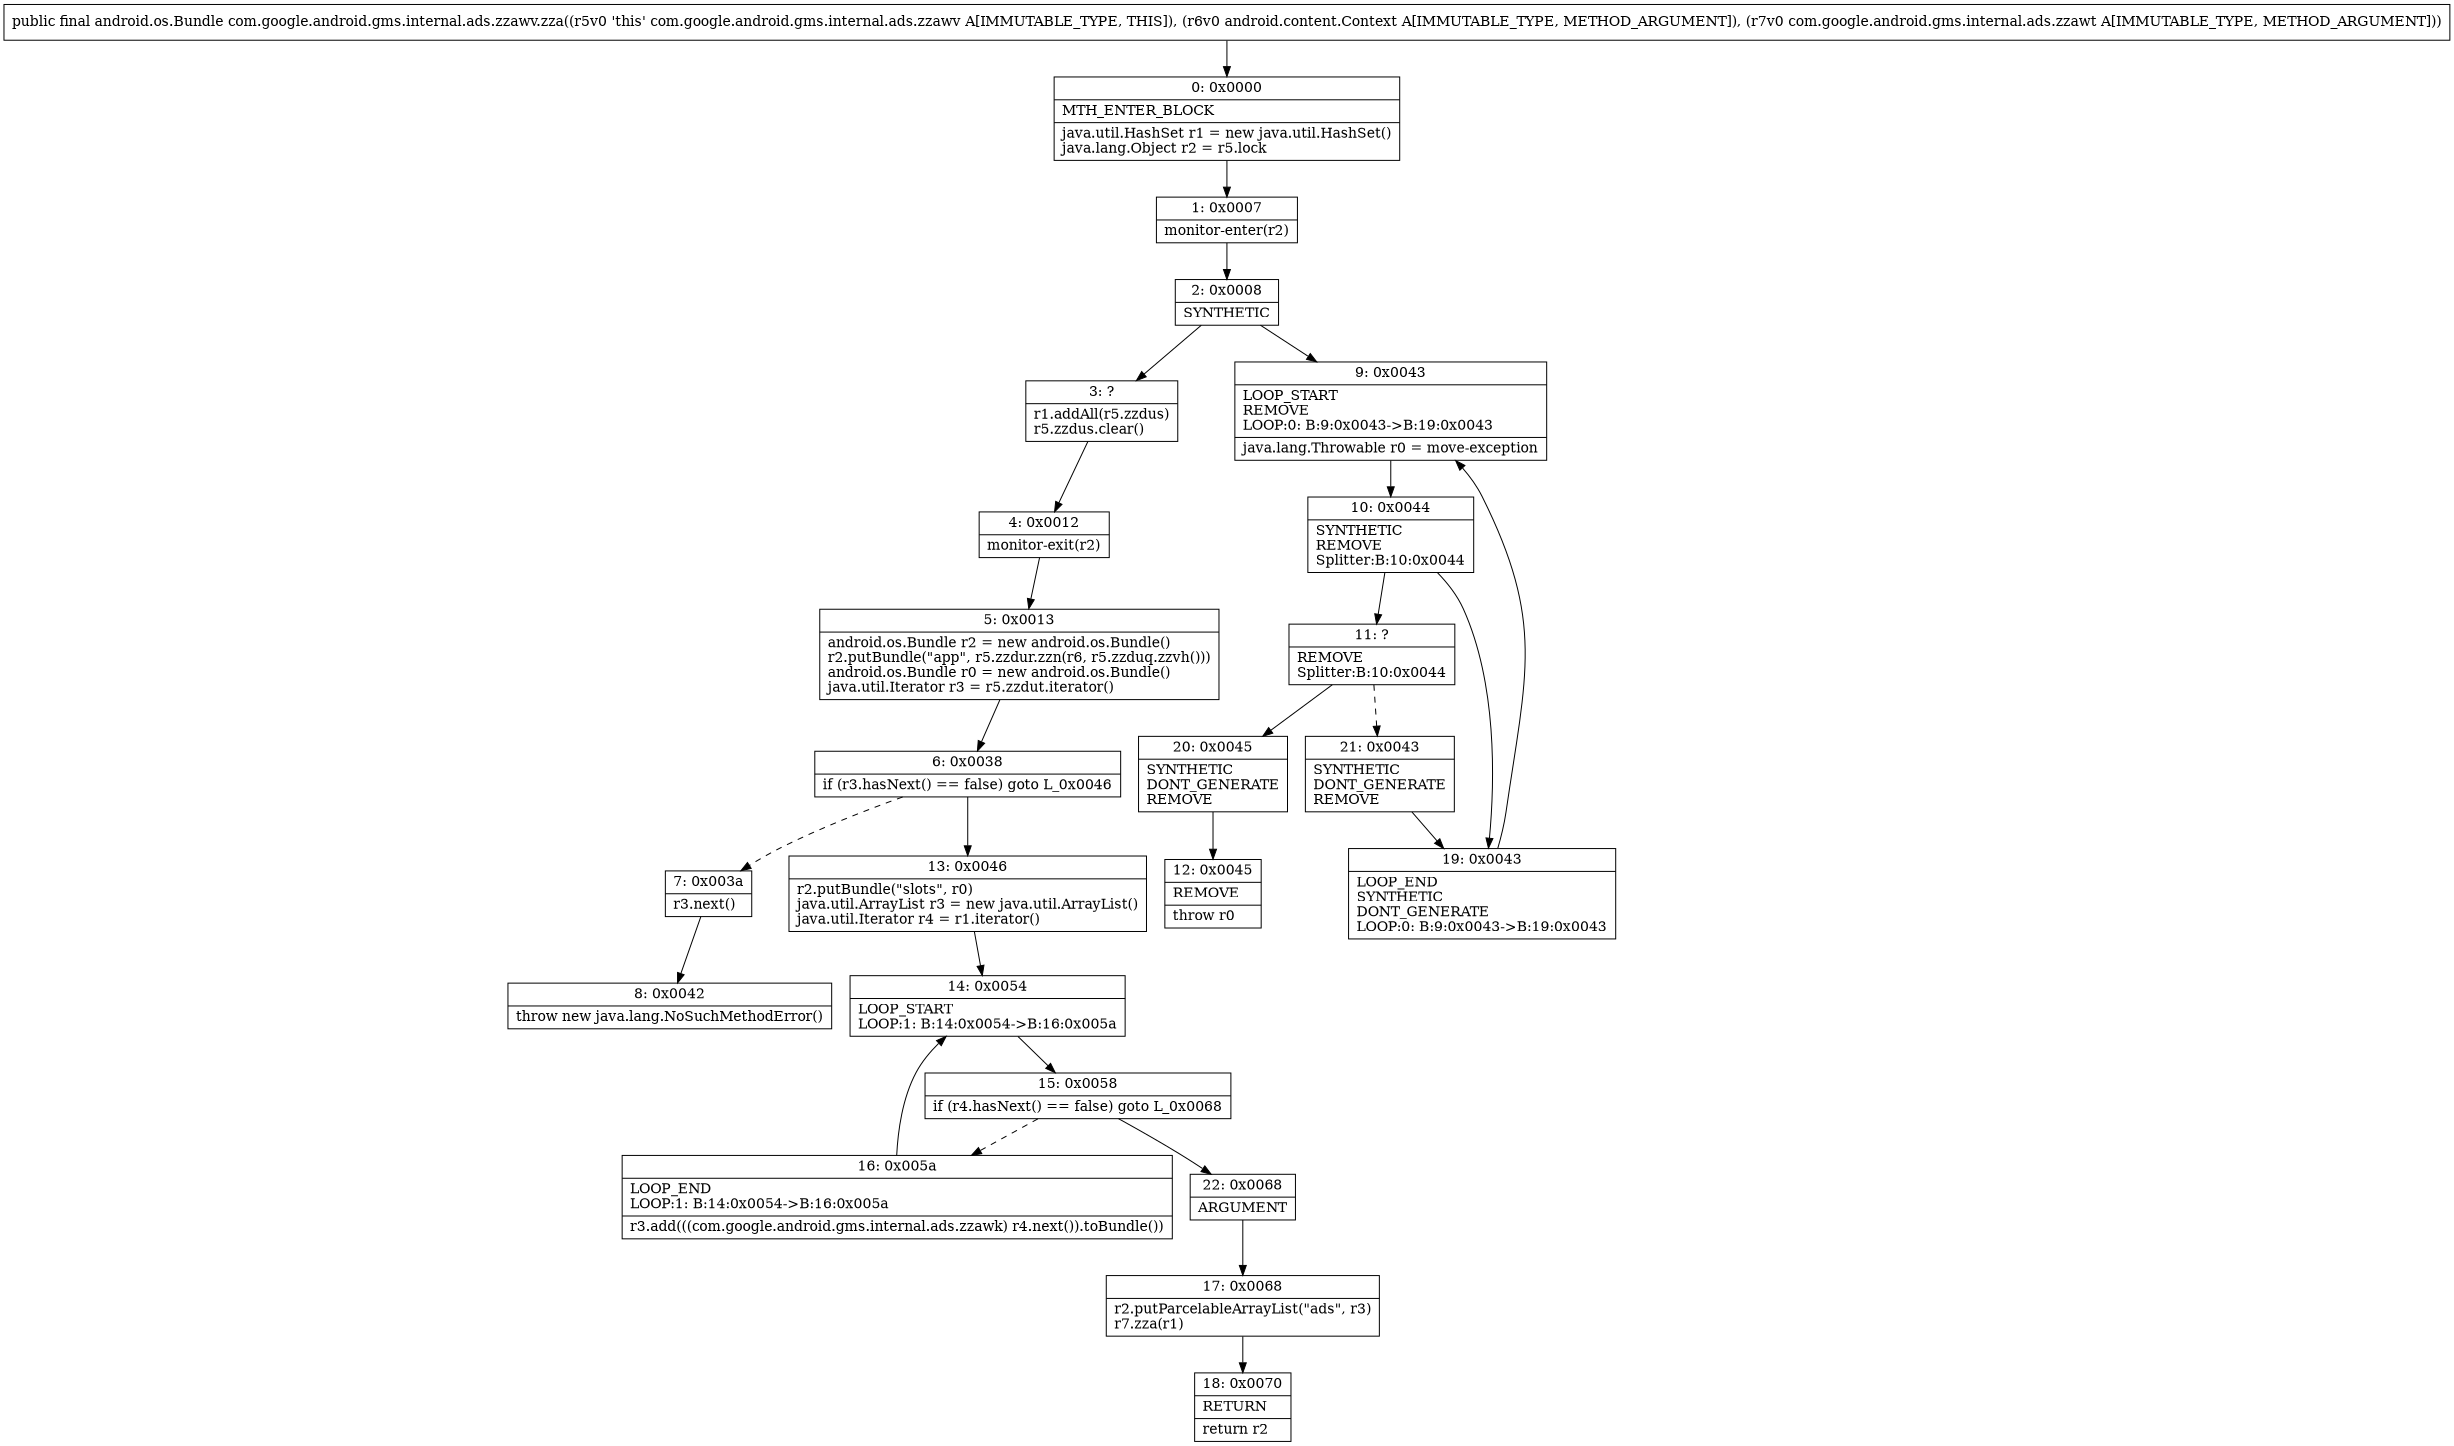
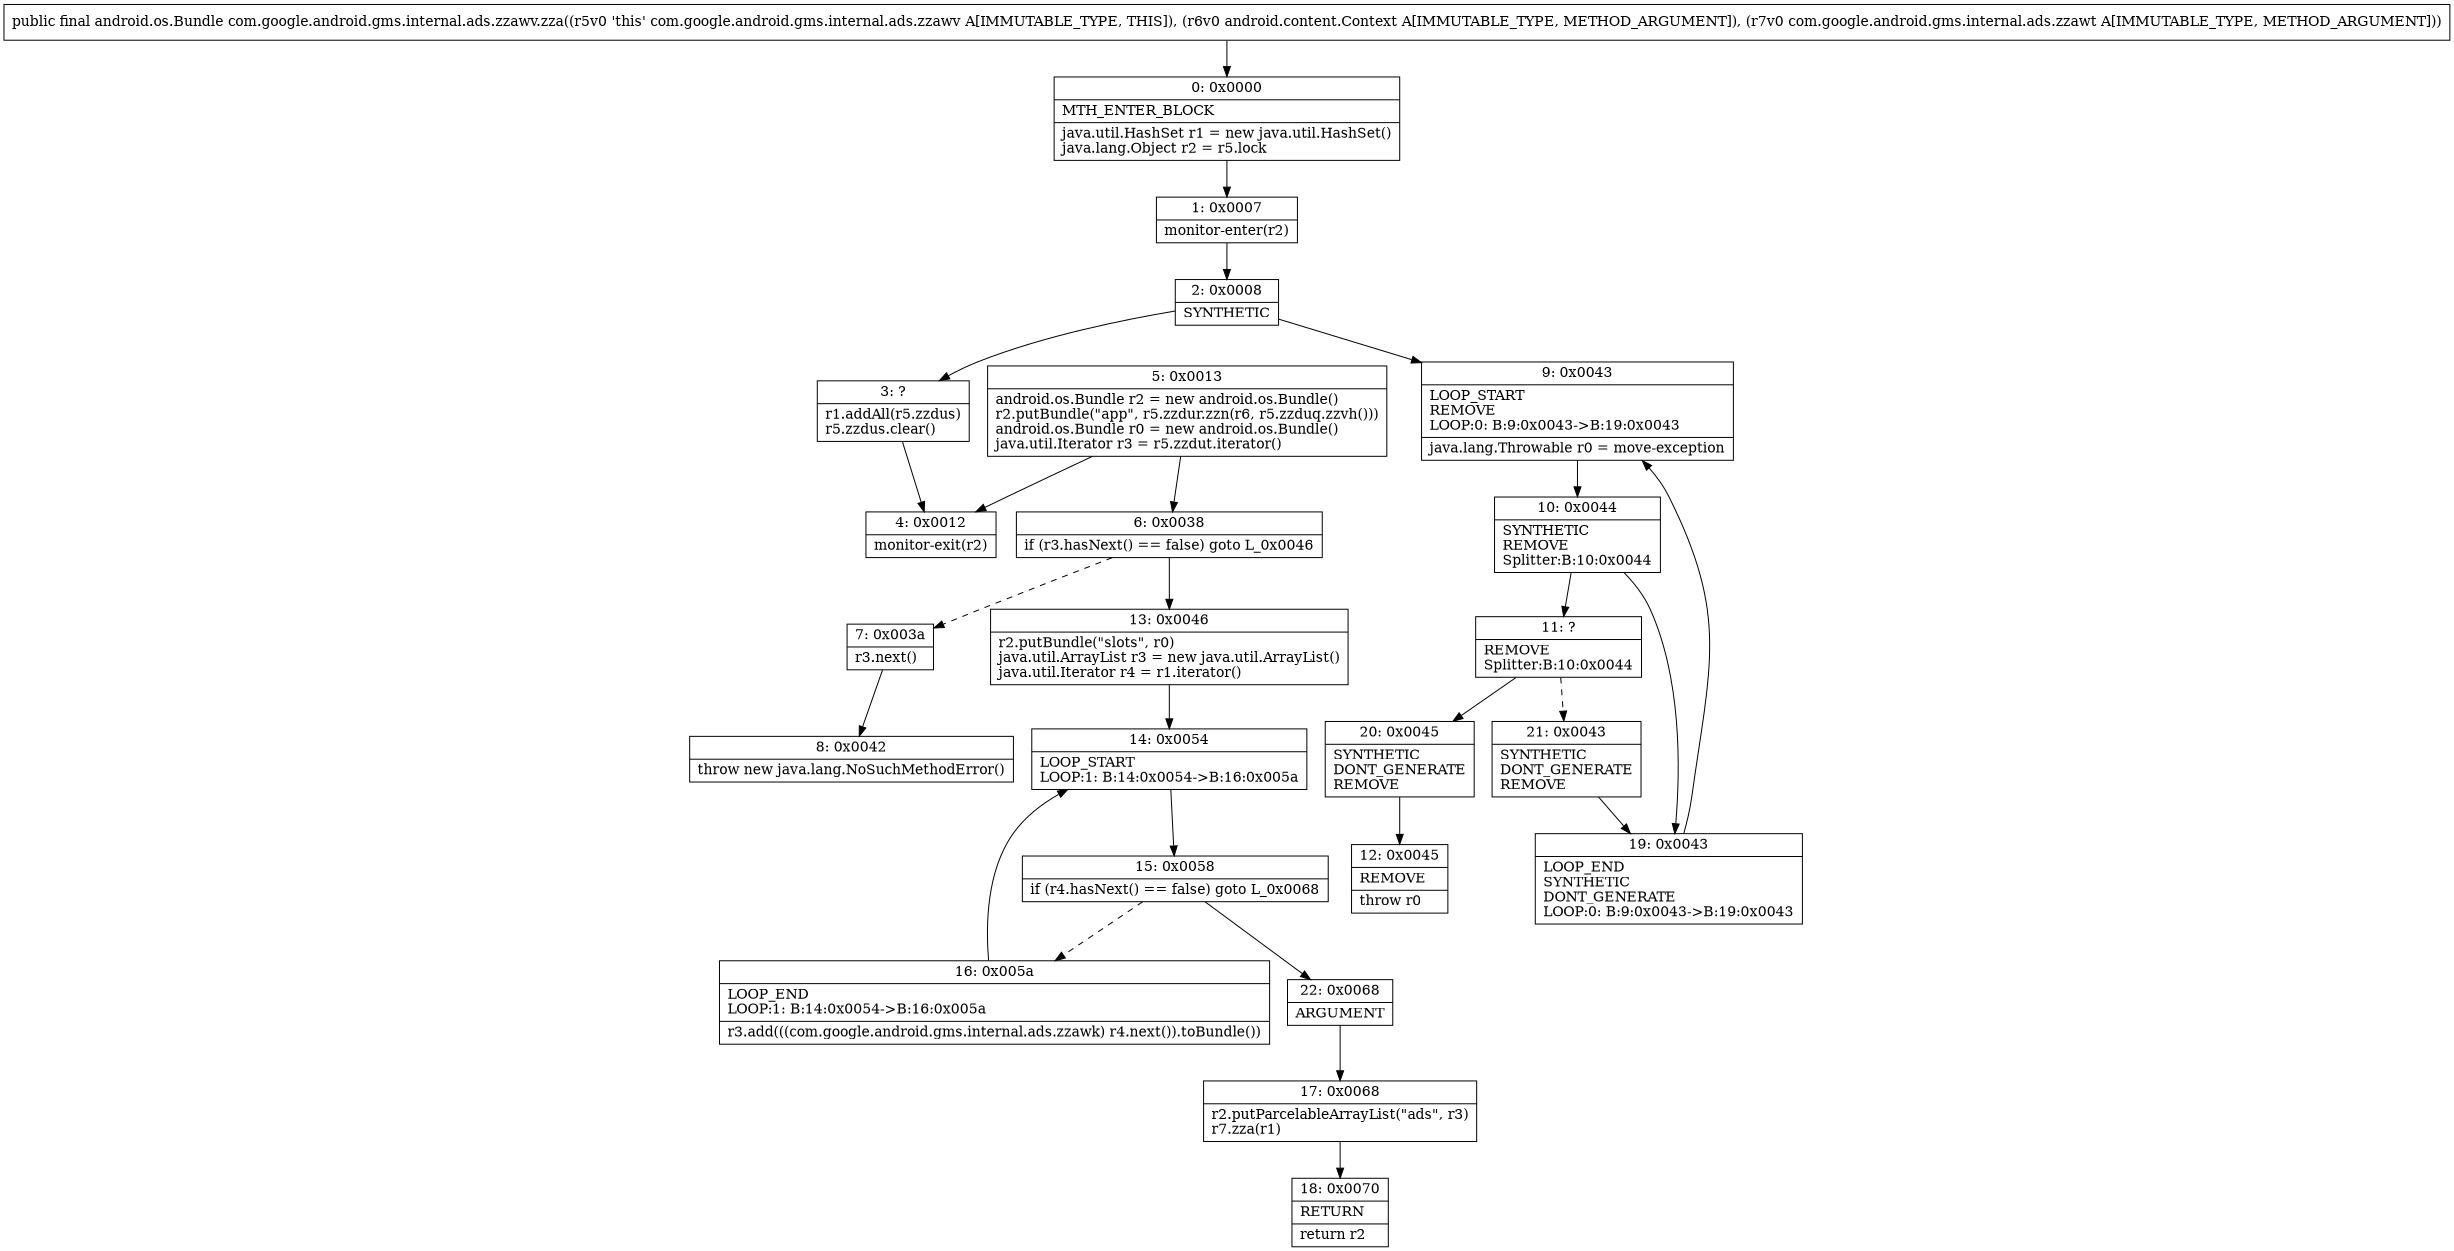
edge "4: 0x0012" -> "5: 0x0013": reversed
